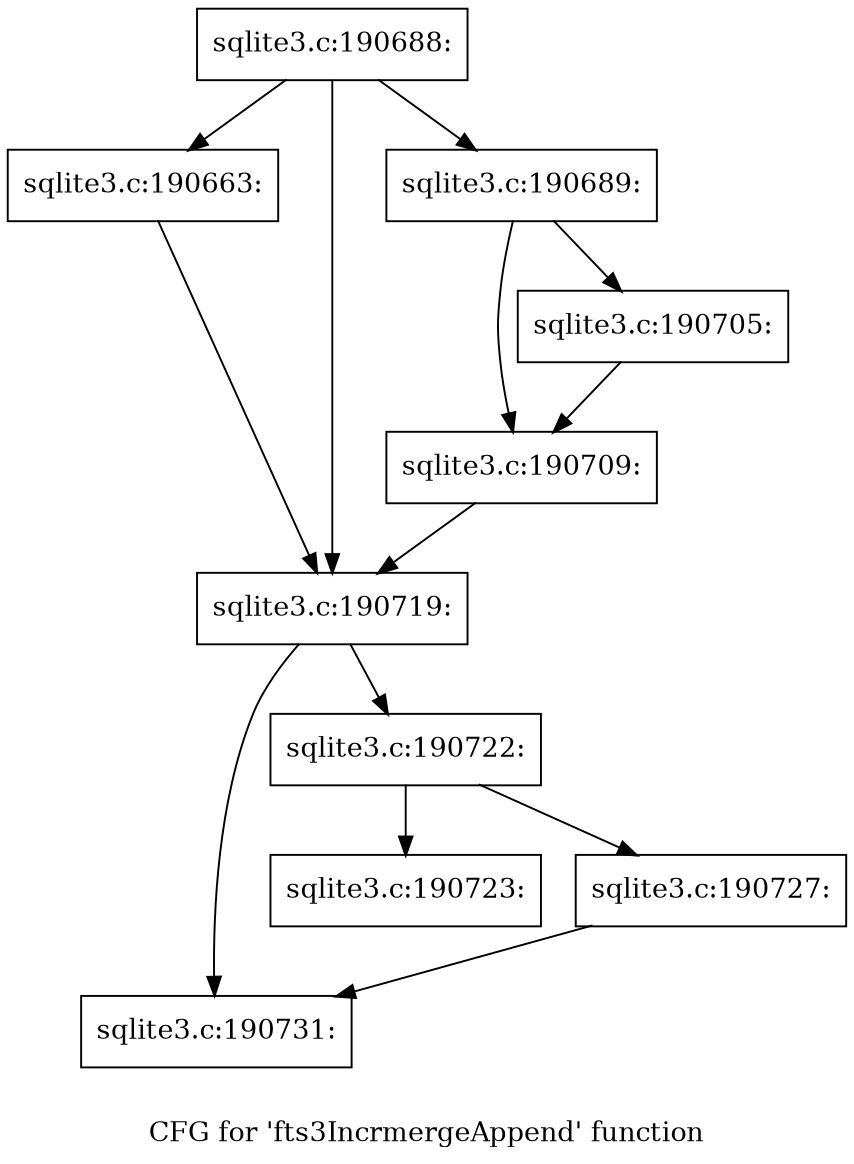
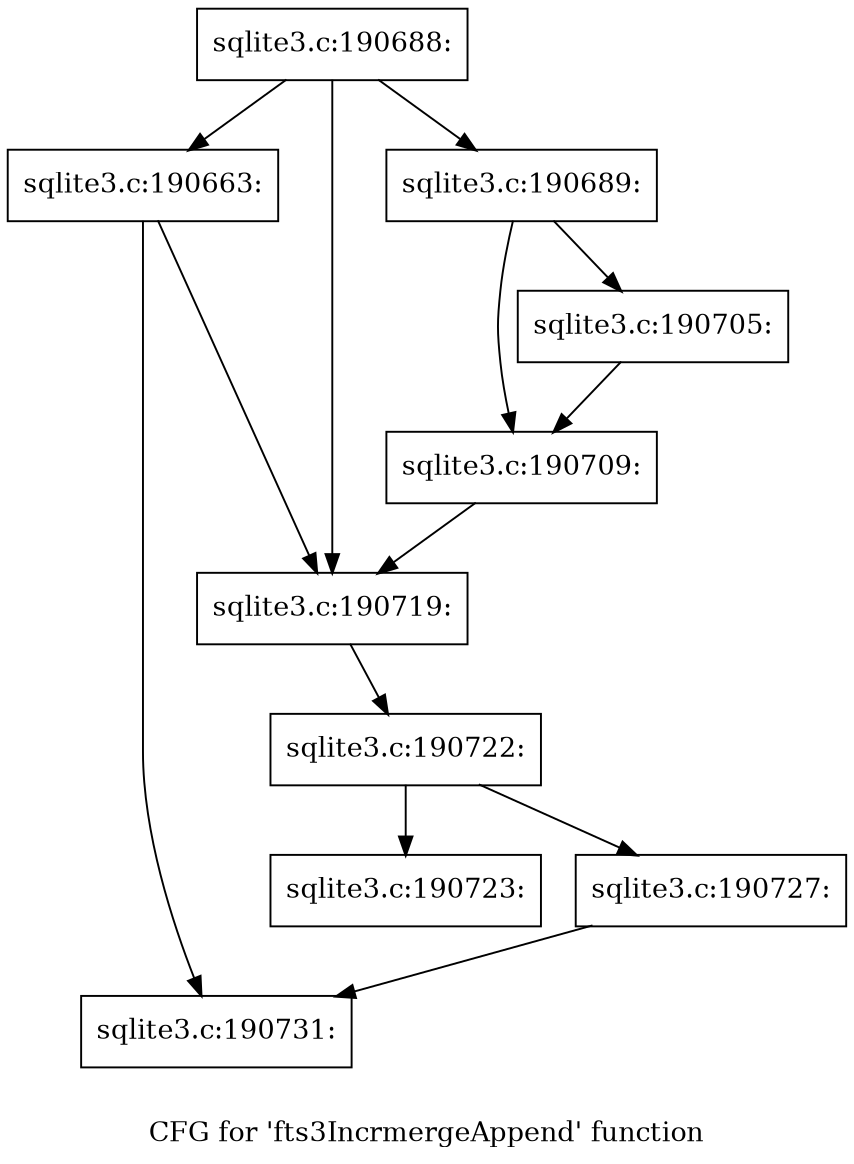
edge "sqlite3.c:190719:" -> "sqlite3.c:190731:": now "sqlite3.c:190663:" -> "sqlite3.c:190731:"
